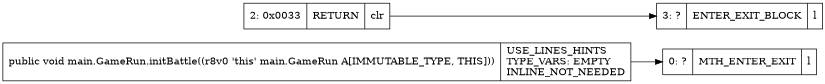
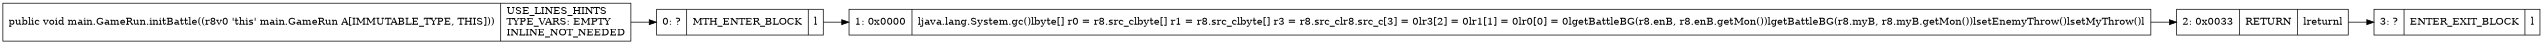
node "2: 0x0033": text "clr" -> "lreturnl"
node "1: 0x0000": added
node "0: ?": text "MTH_ENTER_EXIT" -> "MTH_ENTER_BLOCK"
